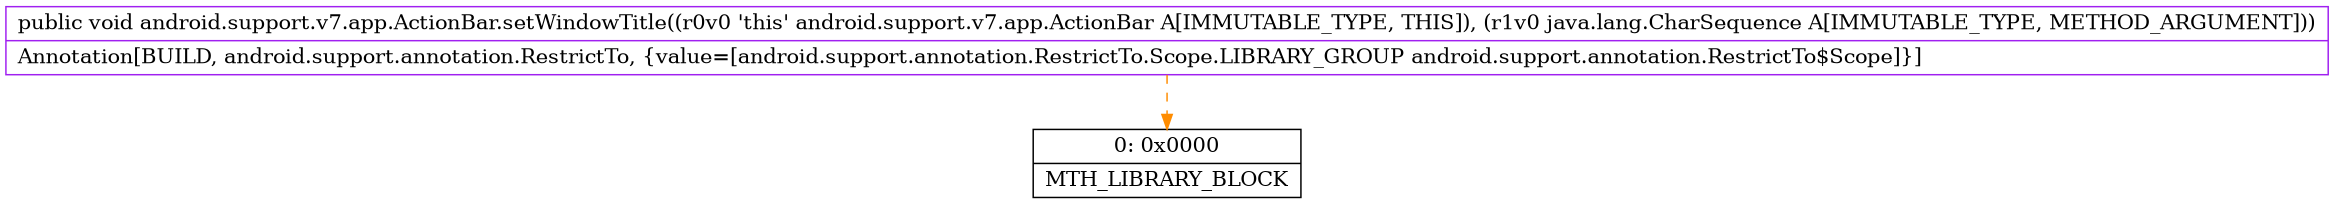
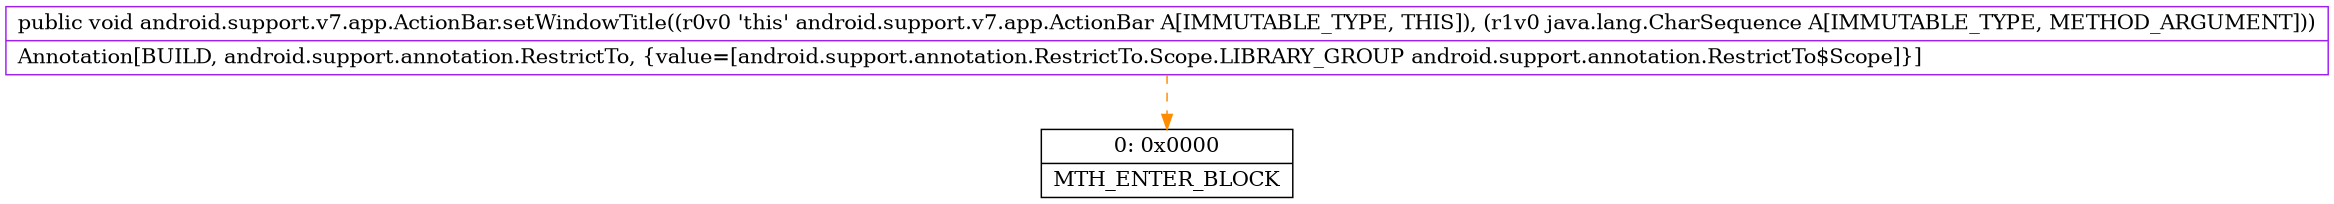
node "0: 0x0000": text "MTH_LIBRARY_BLOCK" -> "MTH_ENTER_BLOCK"
